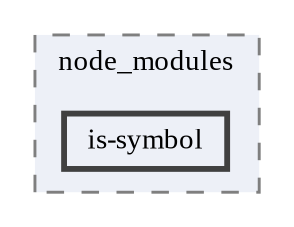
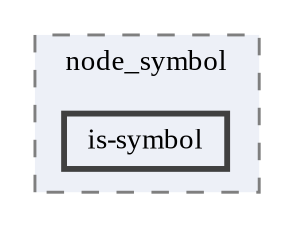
cluster "node_modules": label "node_modules" -> "node_symbol"
